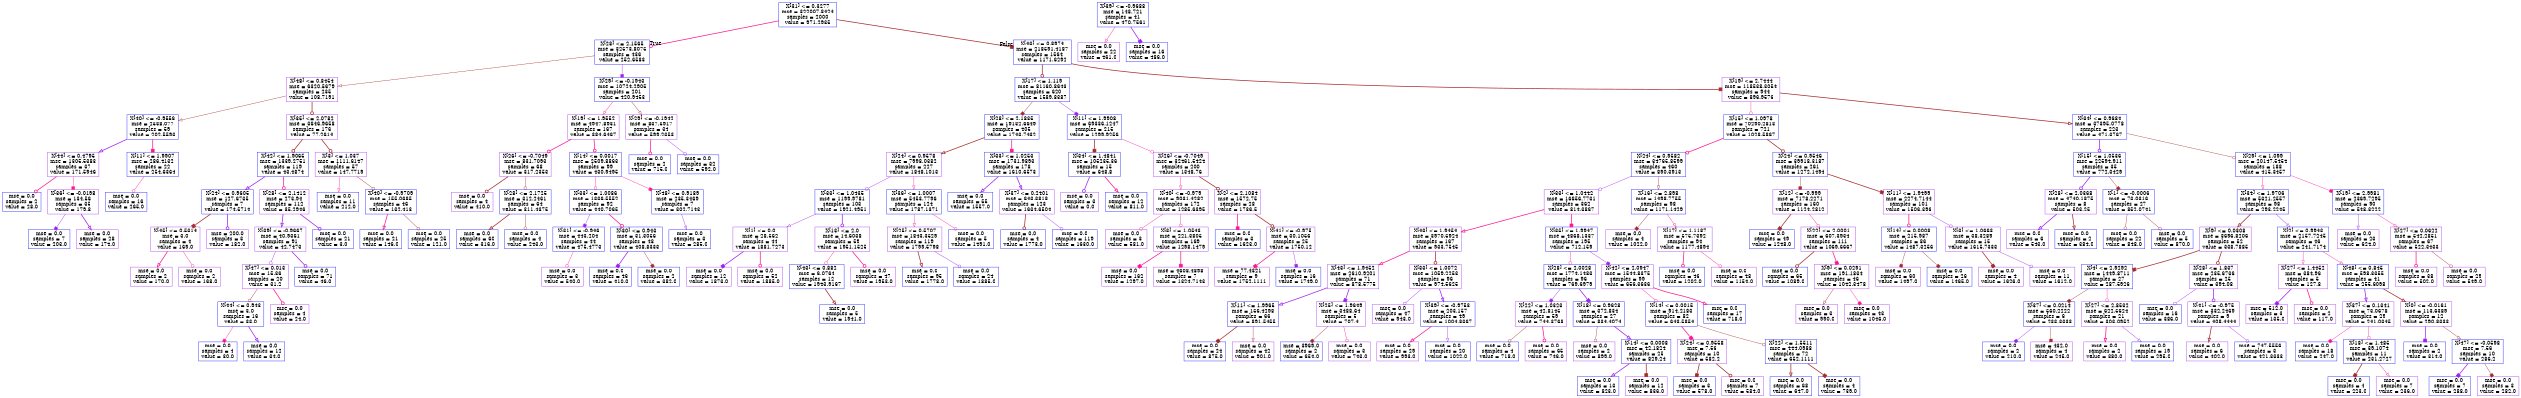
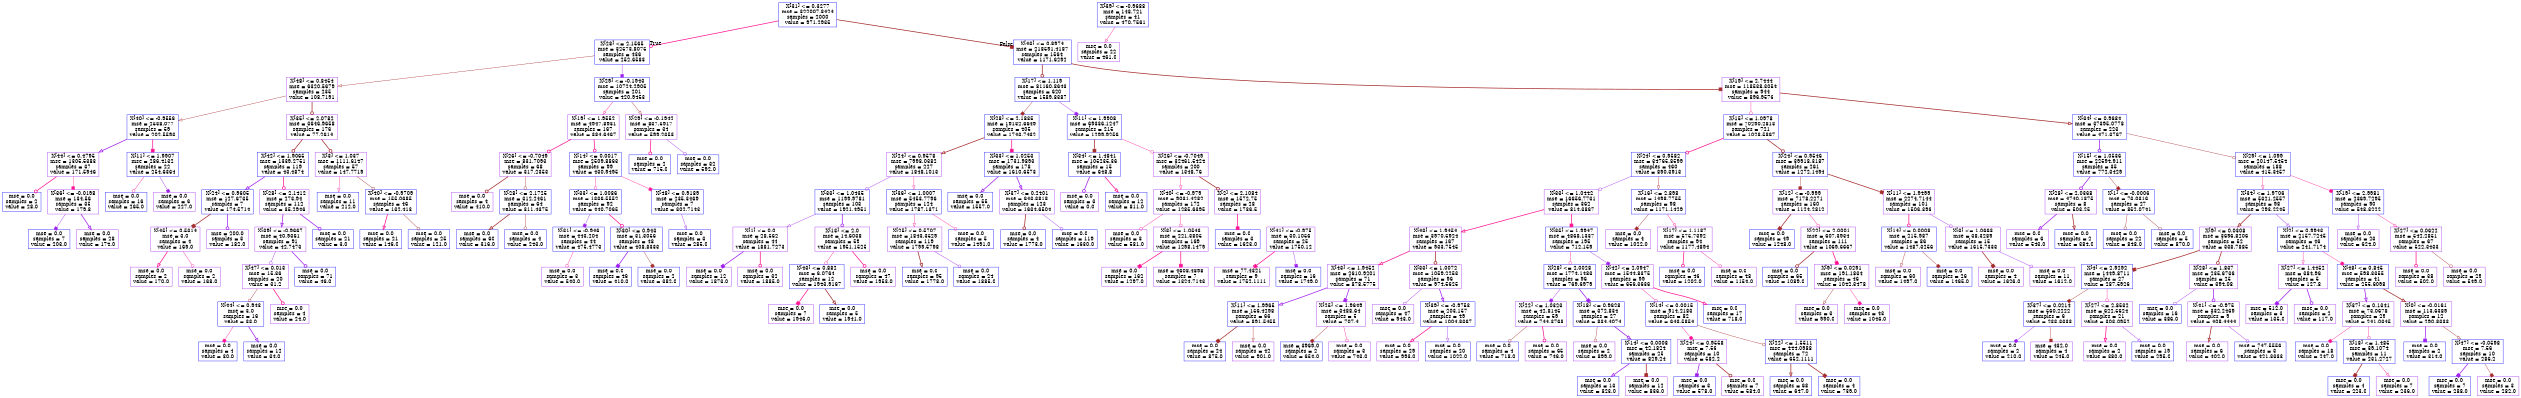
node "mse = 0.0 samples = 16 value = 486.0": removed
node "mse = 0.0 samples = 6 value = 227.0": added
edge "X[2] <= 2.1084 mse = 1572.75 samples = 28 value = 1736.5" -> "X[41] <= -0.975 mse = 30.1056 samples = 25 value = 1750.12": removed
edge "X[2] <= 0.9943 mse = 2157.7245 samples = 46 value = 241.7174" -> "X[48] <= 0.845 mse = 598.3355 samples = 41 value = 255.6098": arrowhead onormal -> box
edge "X[14] <= 0.0008 mse = 215.987 samples = 86 value = 1487.3256" -> "mse = 0.0 samples = 60 value = 1497.0": arrowhead box -> onormal
node "mse = 0.0 samples = 52 value = 1885.0": label "mse = 0.0 samples = 52 value = 1885.0" -> "mse = 0.0 samples = 32 value = 1885.0"
edge "X[27] <= 1.4452 mse = 384.96 samples = 5 value = 127.8" -> "mse = 0.0 samples = 2 value = 117.0": color deeppink -> purple
node "mse = 0.0 samples = 7 value = 1946.0": added
edge "X[14] <= 0.0015 mse = 914.2183 samples = 82 value = 643.5854" -> "X[24] <= 0.9558 mse = 7.56 samples = 10 value = 582.2": style bold -> solid
edge "X[24] <= 0.9558 mse = 7.56 samples = 10 value = 582.2" -> "mse = 0.0 samples = 3 value = 578.0": color brown -> purple
